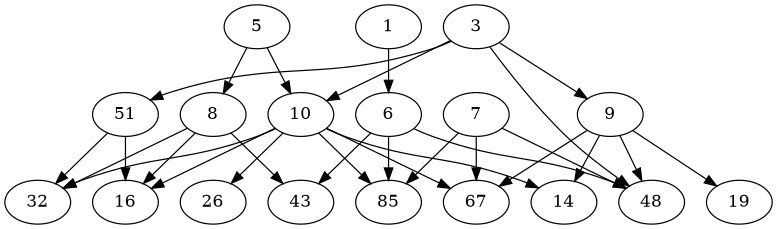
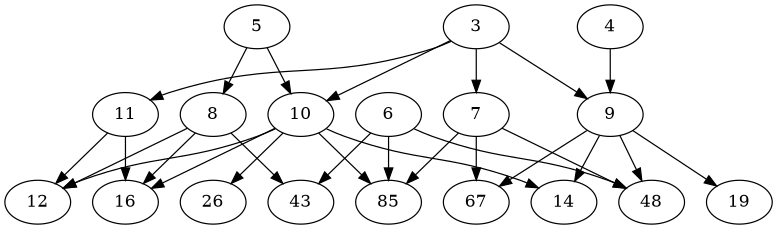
node "1": removed
node "4": added
node "51": label "51" -> "11"
edge "3" -> "48": now "3" -> "7"
edge "10" -> "67": removed
node "32": label "32" -> "12"
